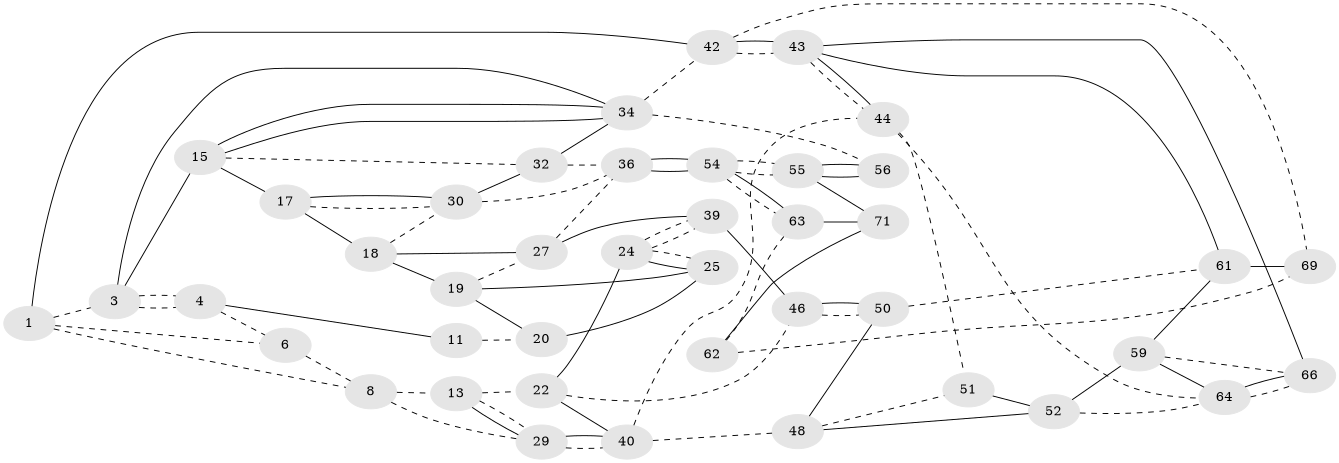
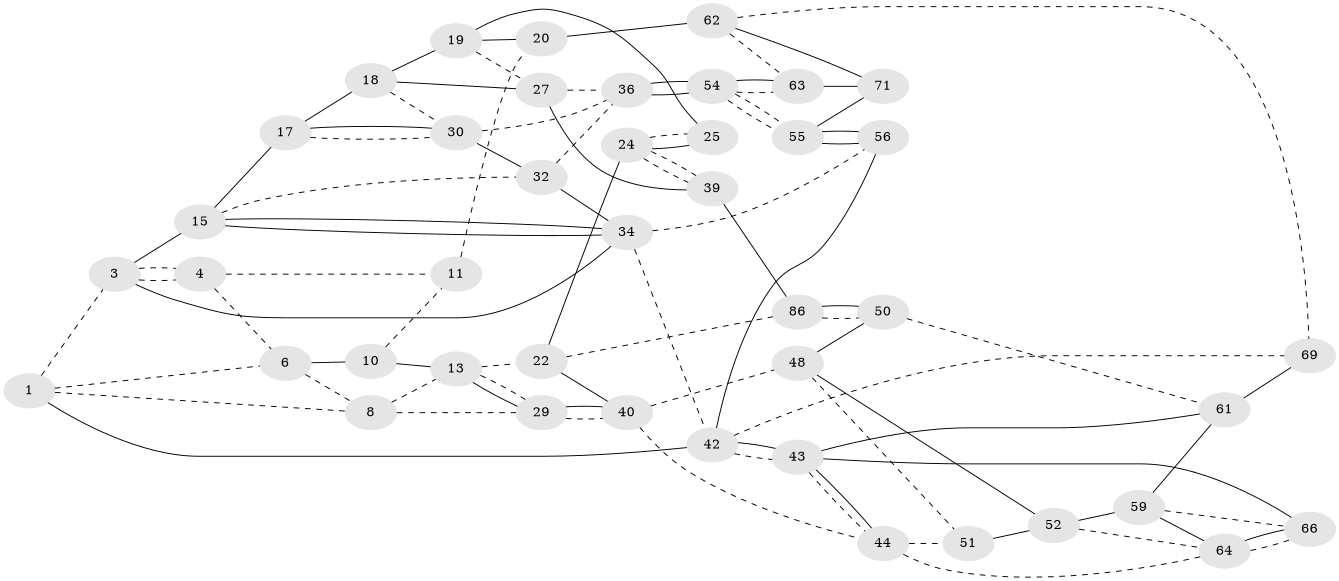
edge "56" -- "42": added
node "46": label "46" -> "86"
edge "25" -- "20": now "62" -- "20"
edge "4" -- "11": style solid -> dashed
node "10": added
